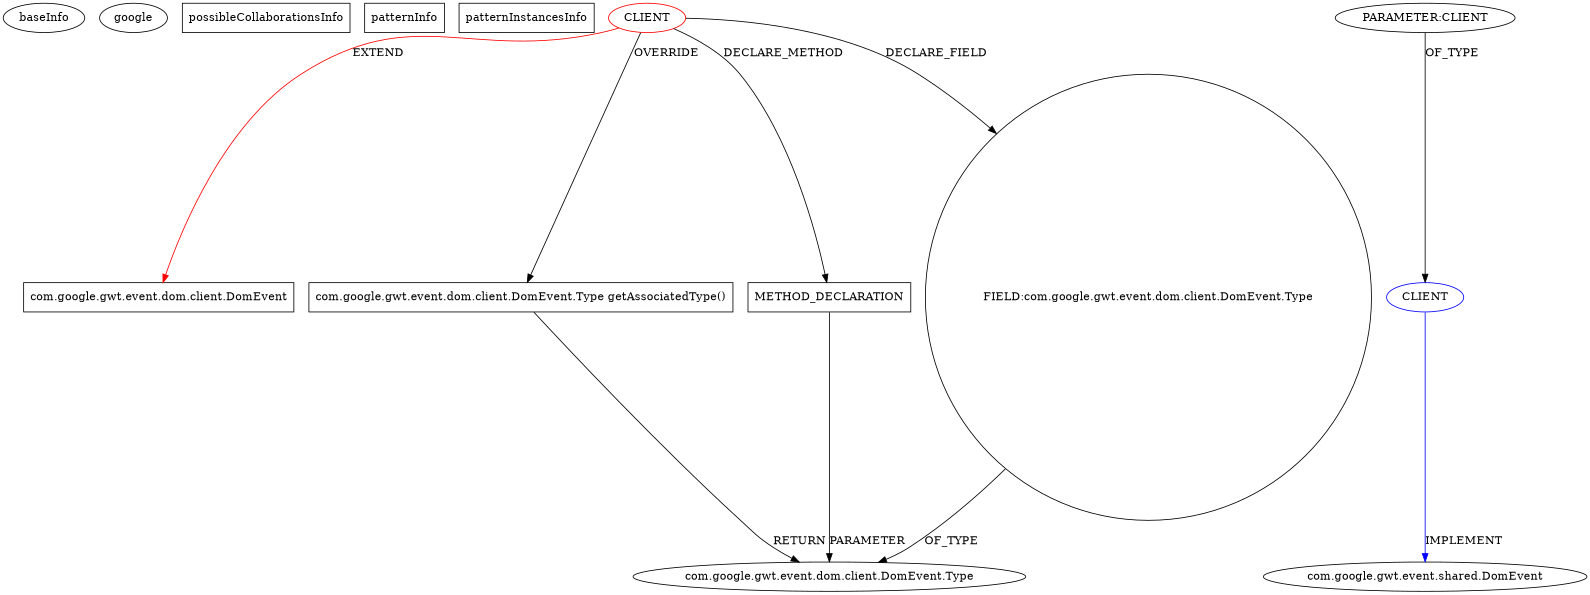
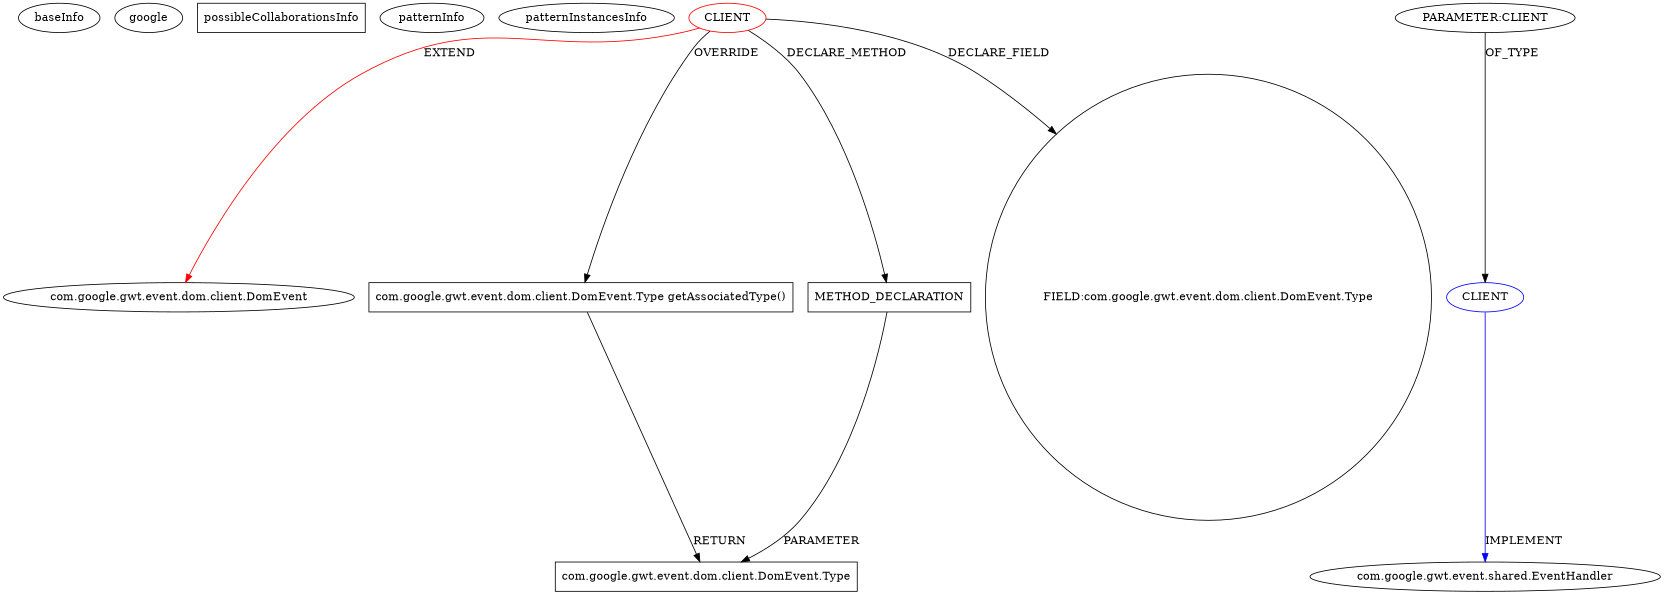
node "patternInfo": shape box -> ellipse
node "patternInstancesInfo": shape box -> ellipse
node "com.google.gwt.event.dom.client.DomEvent": shape box -> ellipse
edge "FIELD:com.google.gwt.event.dom.client.DomEvent.Type" -> "com.google.gwt.event.dom.client.DomEvent.Type": removed, label "OF_TYPE"
node "com.google.gwt.event.dom.client.DomEvent.Type": shape ellipse -> box
node "com.google.gwt.event.shared.DomEvent": label "com.google.gwt.event.shared.DomEvent" -> "com.google.gwt.event.shared.EventHandler"
